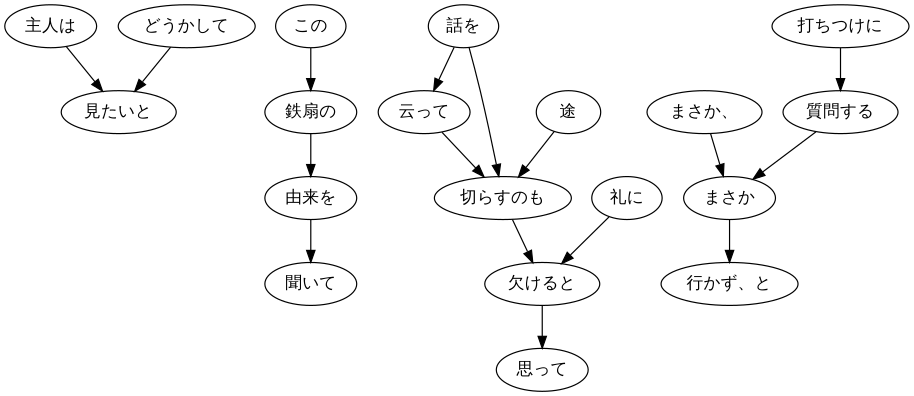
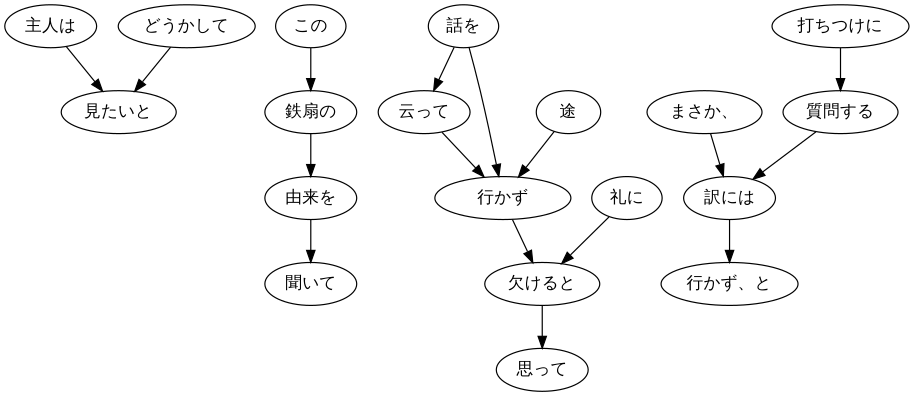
node "切らすのも": label "切らすのも" -> "行かず"
node "まさか": label "まさか" -> "訳には"
